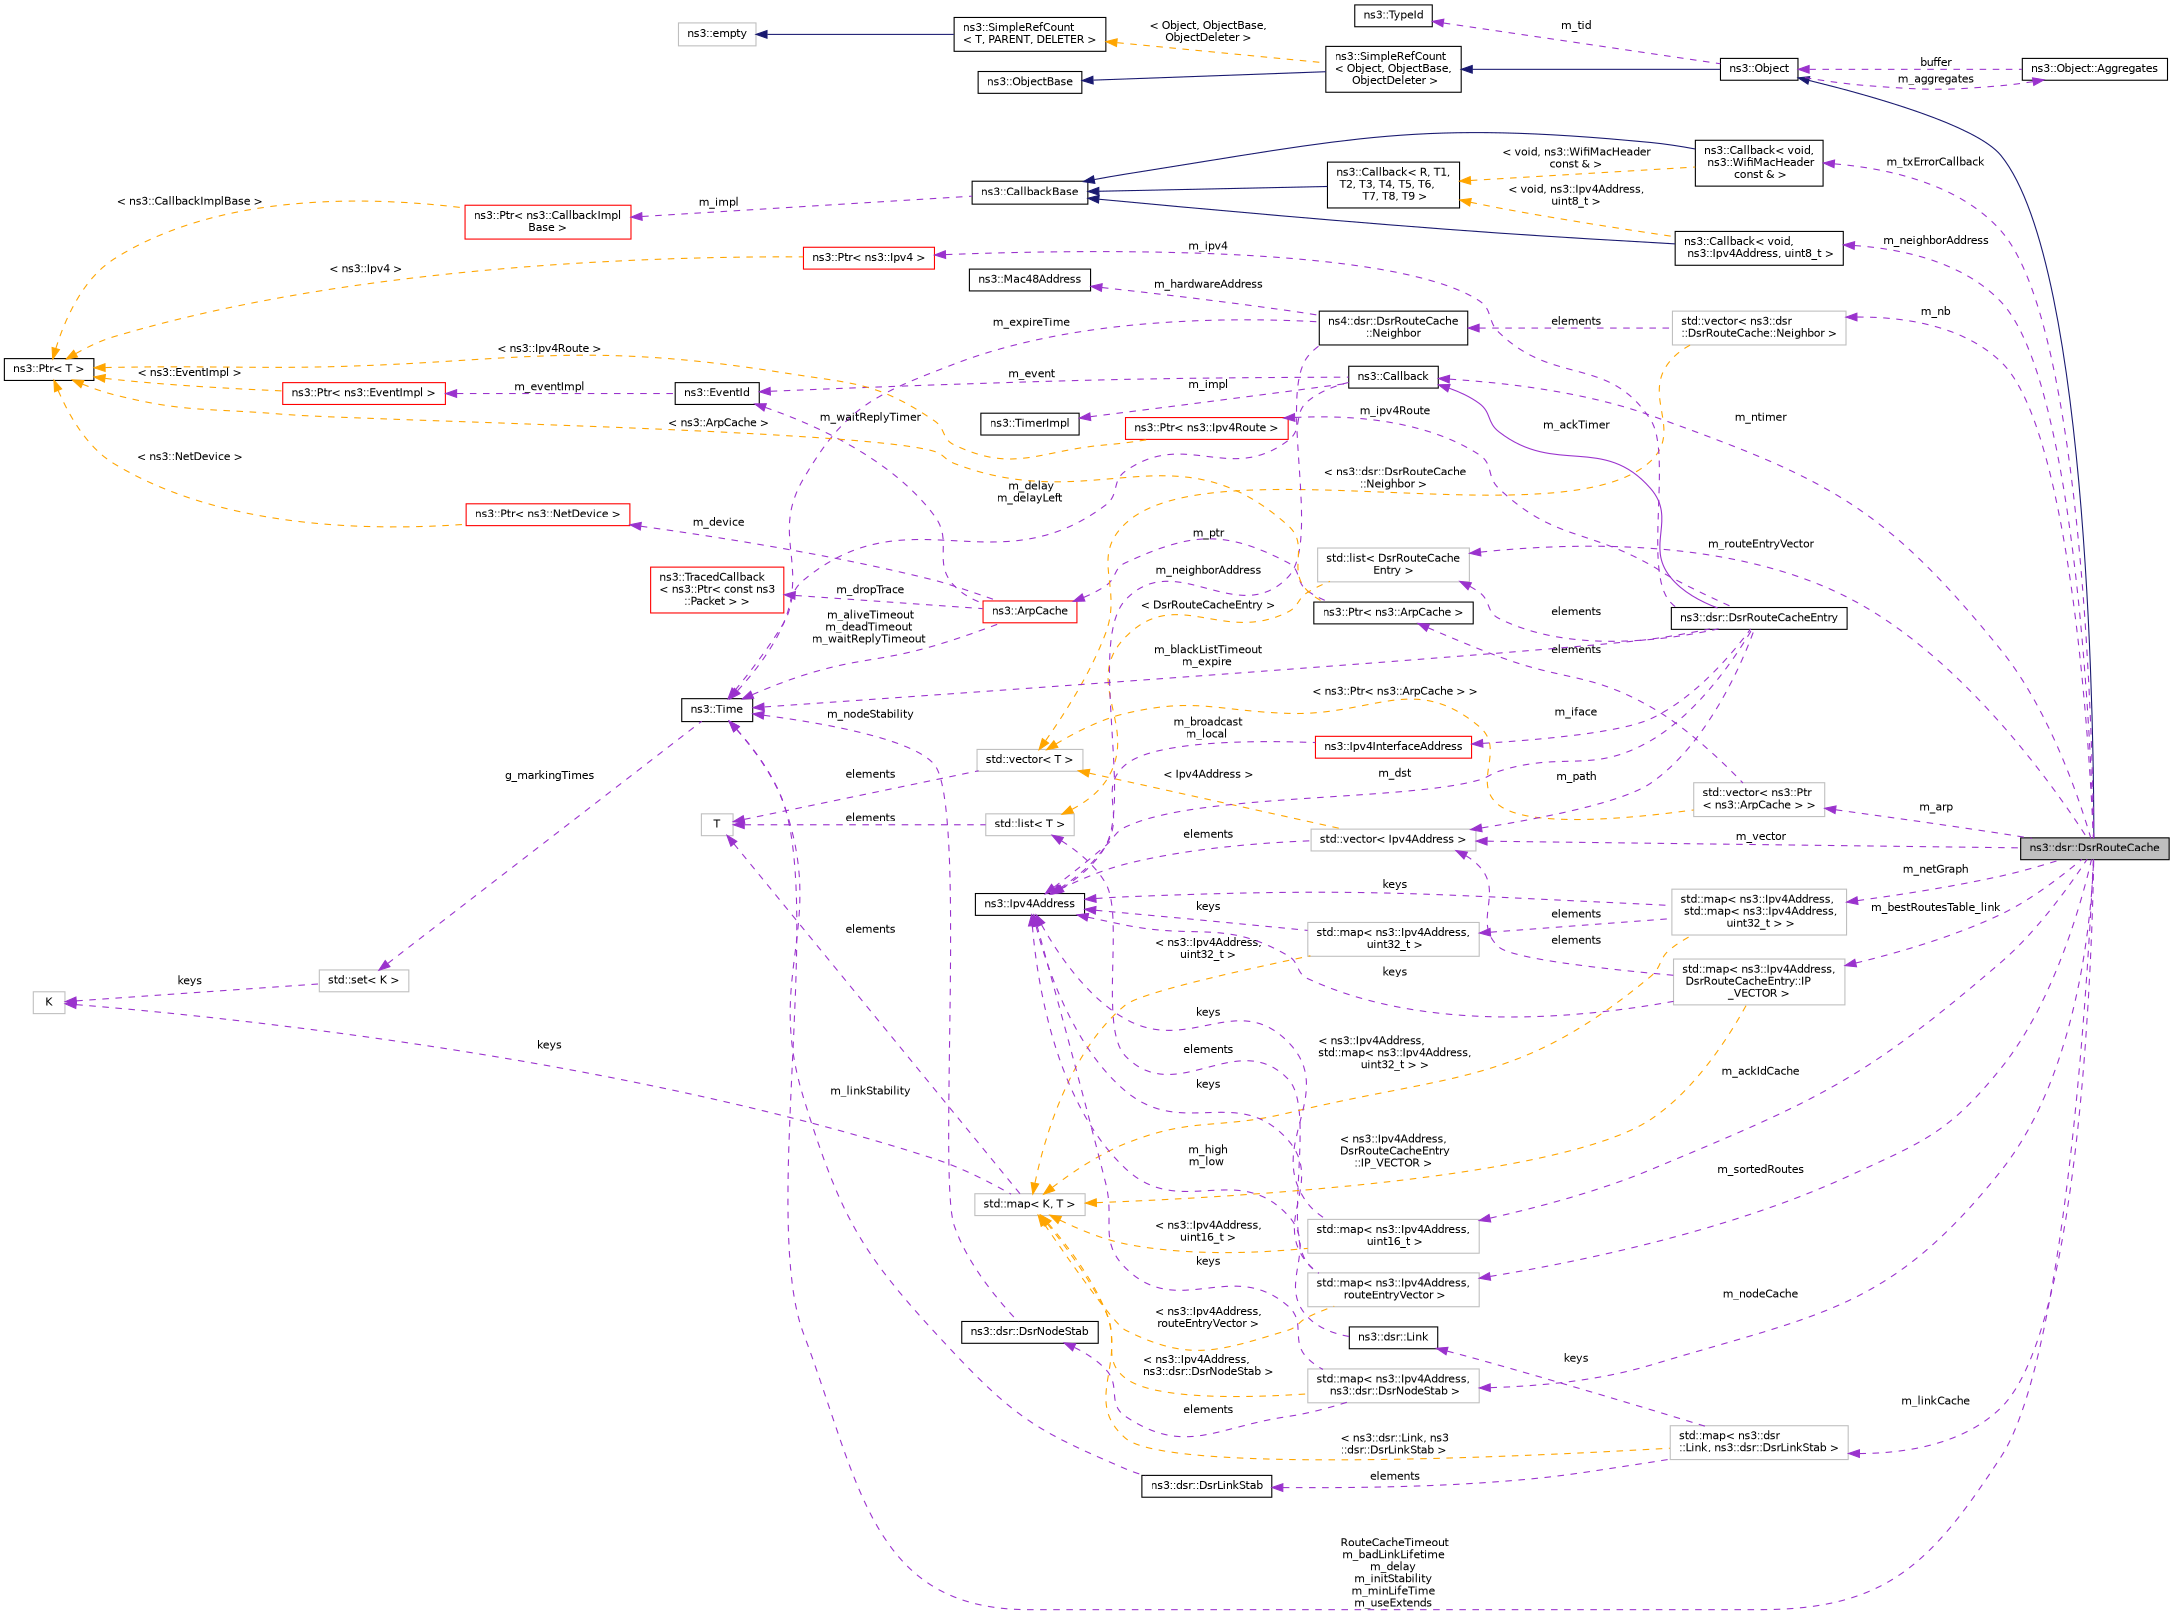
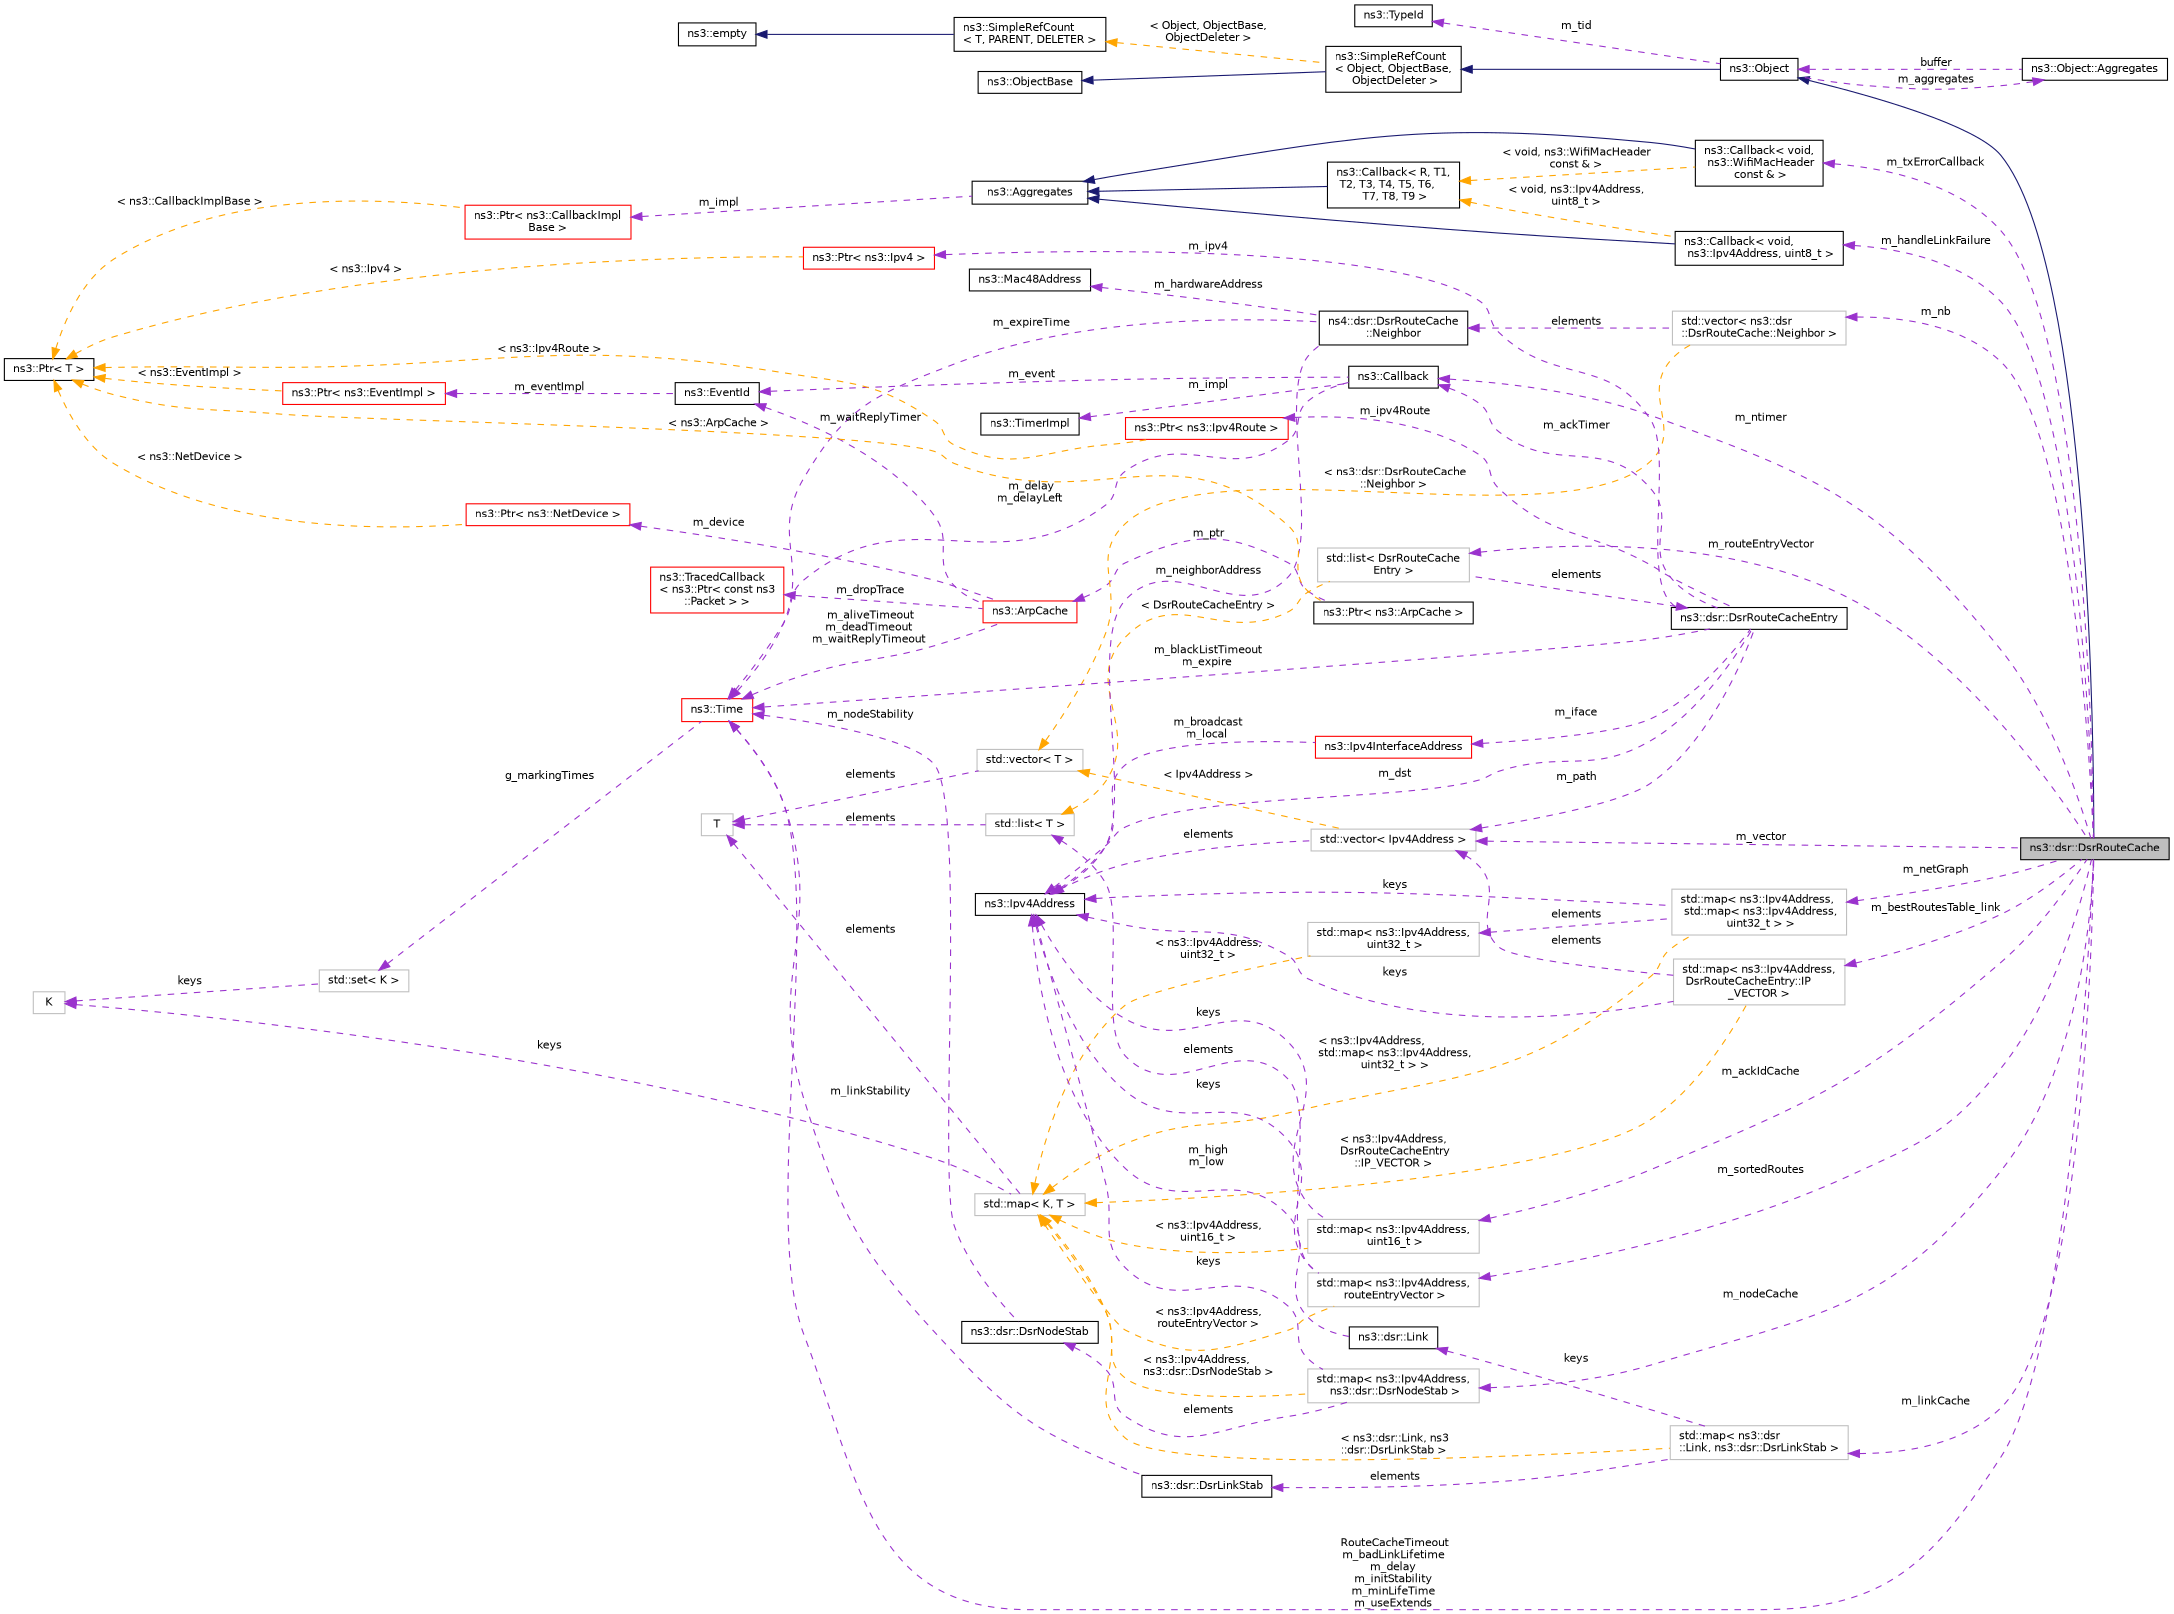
node "ns3::empty": color grey75 -> black
node "ns3::CallbackBase": label "ns3::CallbackBase" -> "ns3::Aggregates"
edge "ns3::dsr::DsrRouteCache" -> "ns3::Callback< void, ns3::Ipv4Address, uint8_t >": label " m_neighborAddress" -> " m_handleLinkFailure"
edge "ns3::dsr::DsrRouteCacheEntry" -> "ns3::Callback": style solid -> dashed
edge "ns3::dsr::DsrRouteCacheEntry" -> "std::list< DsrRouteCache Entry >": reversed
node "ns3::Time": color black -> red
node "std::vector< ns3::Ptr < ns3::ArpCache > >": removed
edge "std::map< ns3::Ipv4Address, uint32_t >" -> "ns3::Ipv4Address": removed, label "keys"
